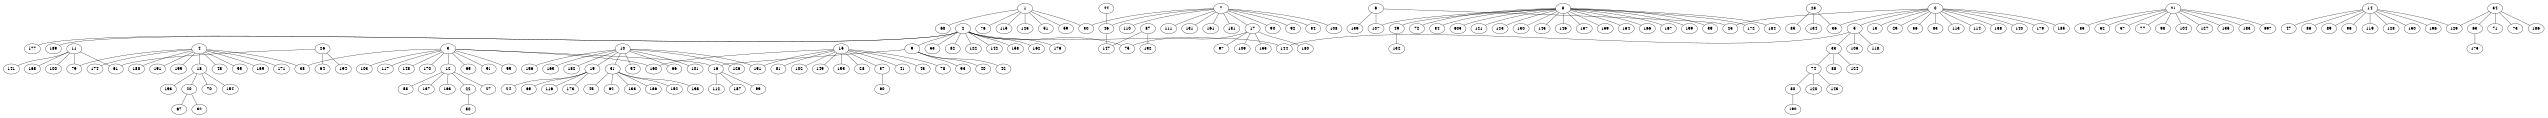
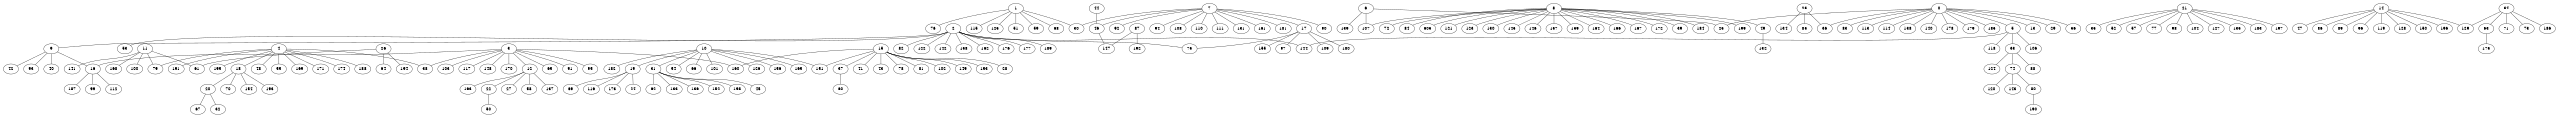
node "178": added
node "697": label "697" -> "197"
